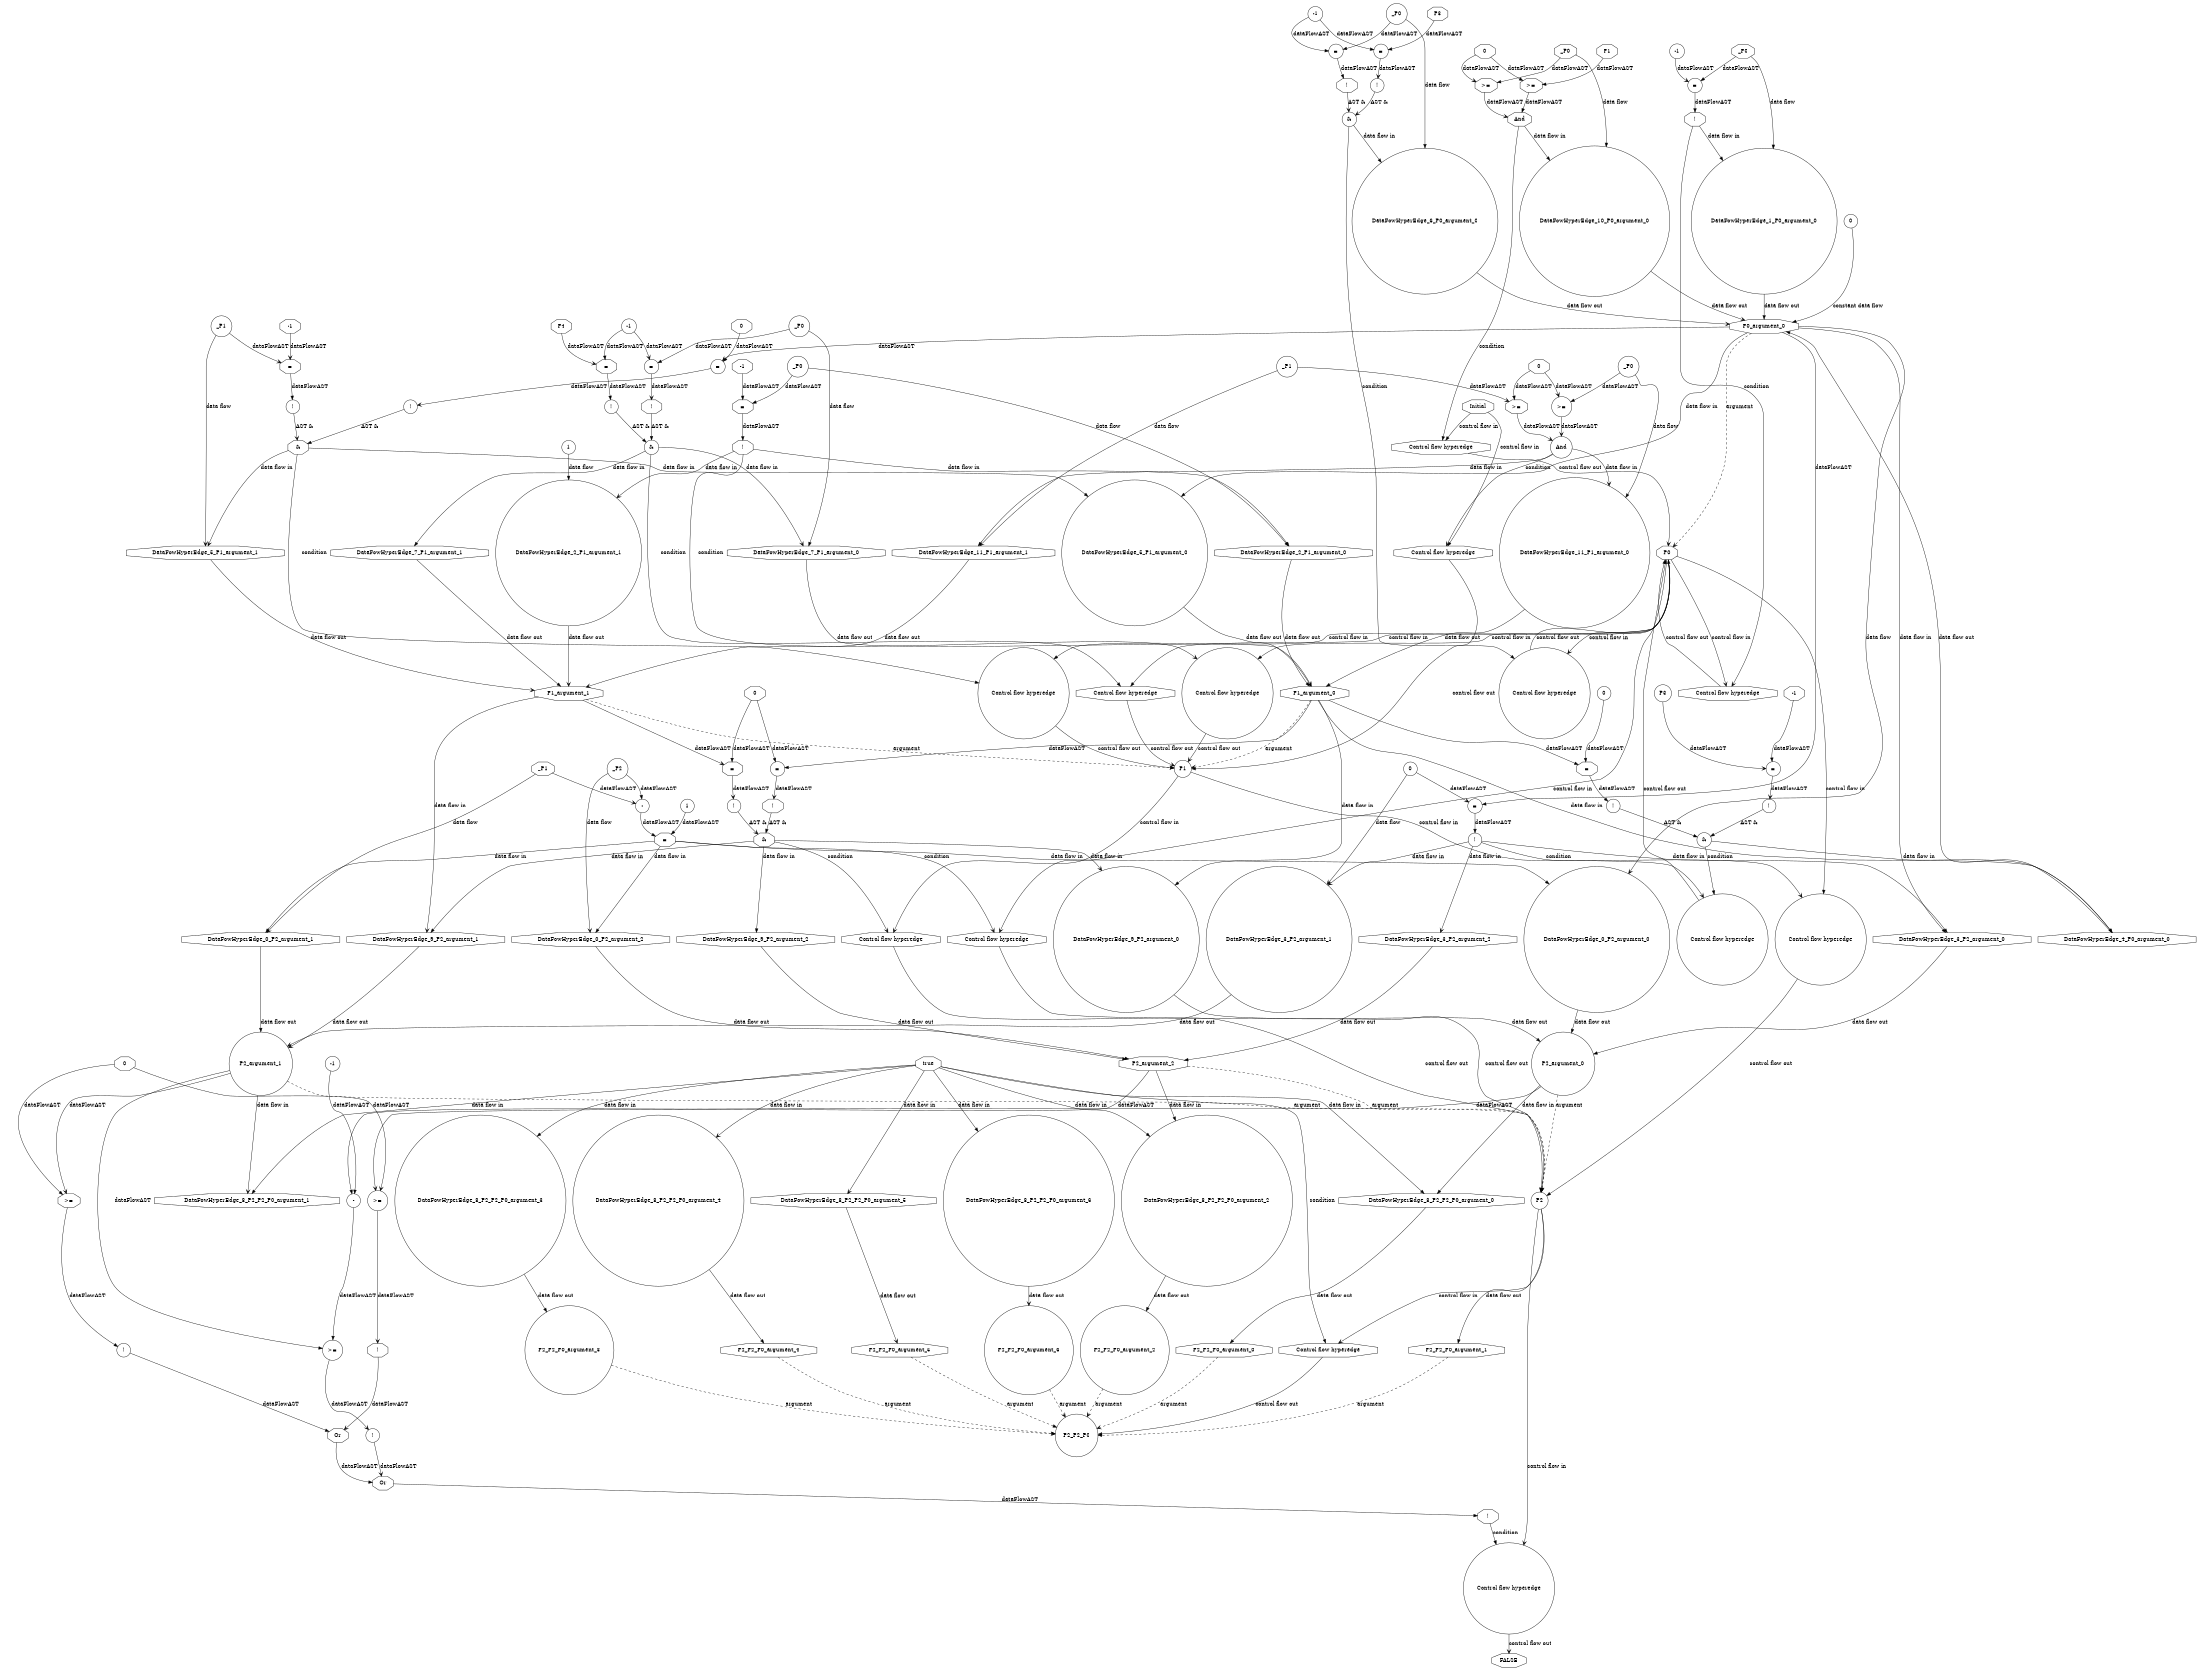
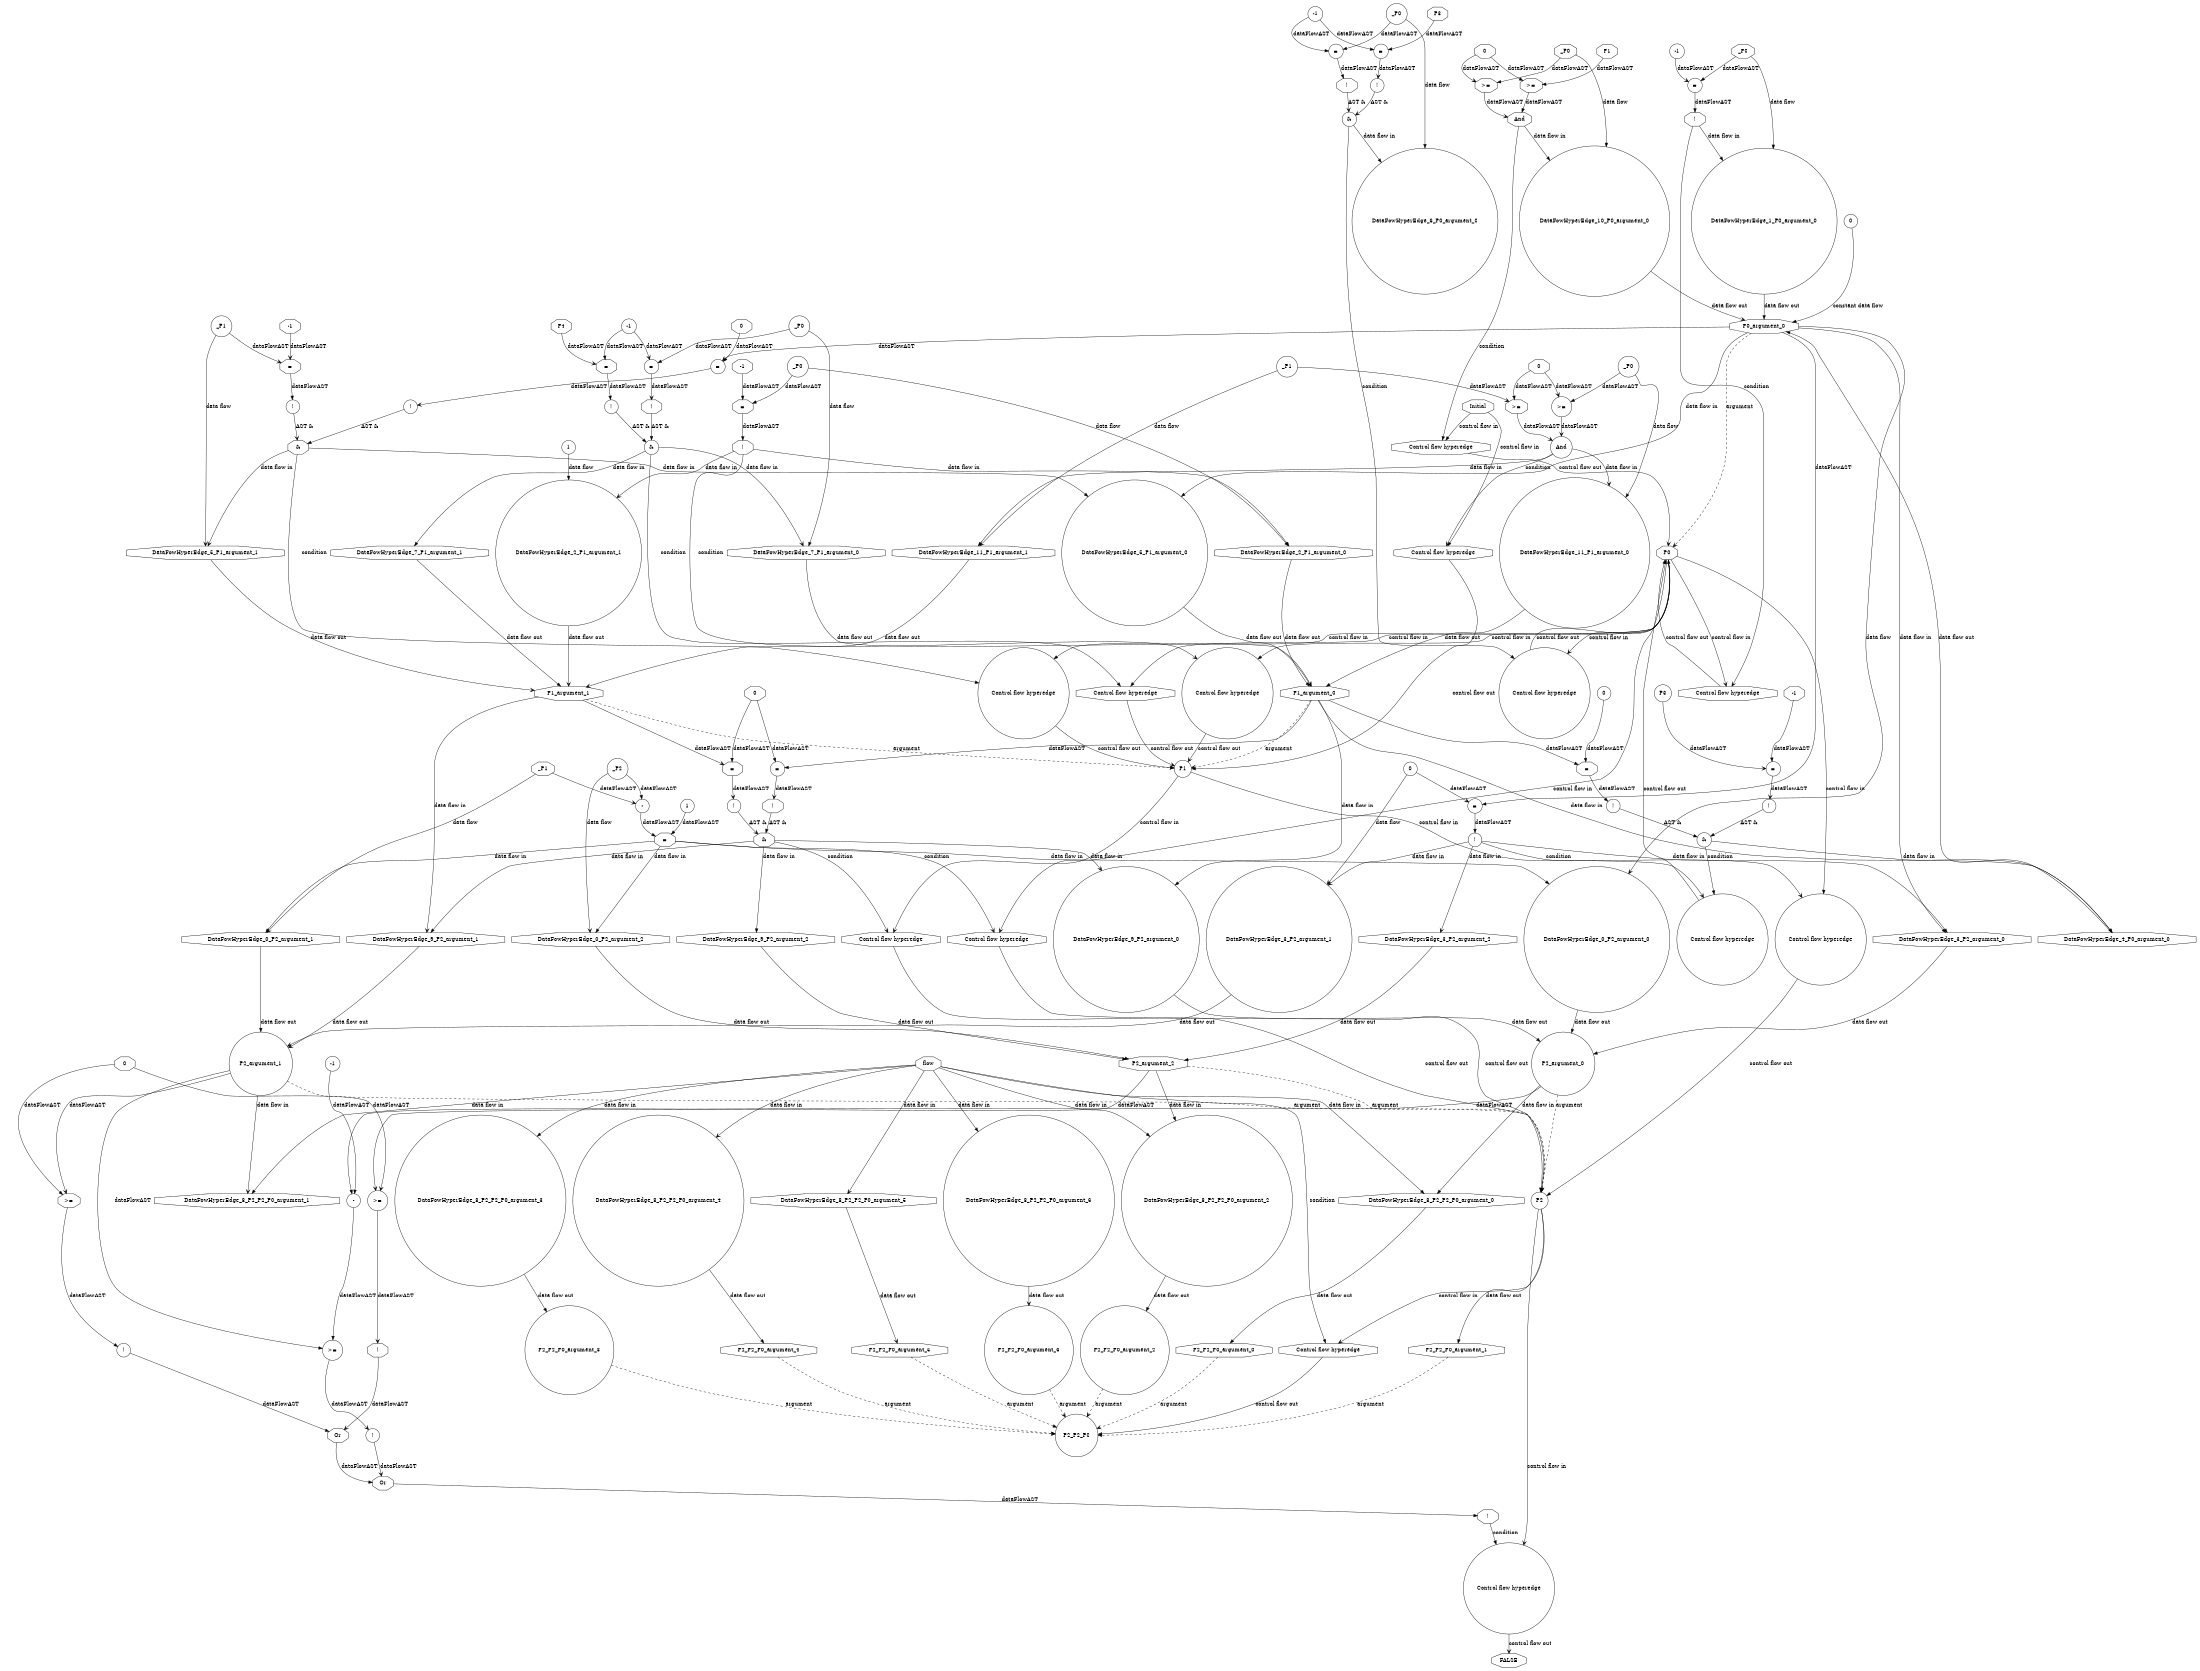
edge "DataFowHyperEdge_6_P0_argument_0" -> "P0_argument_0": removed, label "data flow out"
node "true": label "true" -> "flow"
